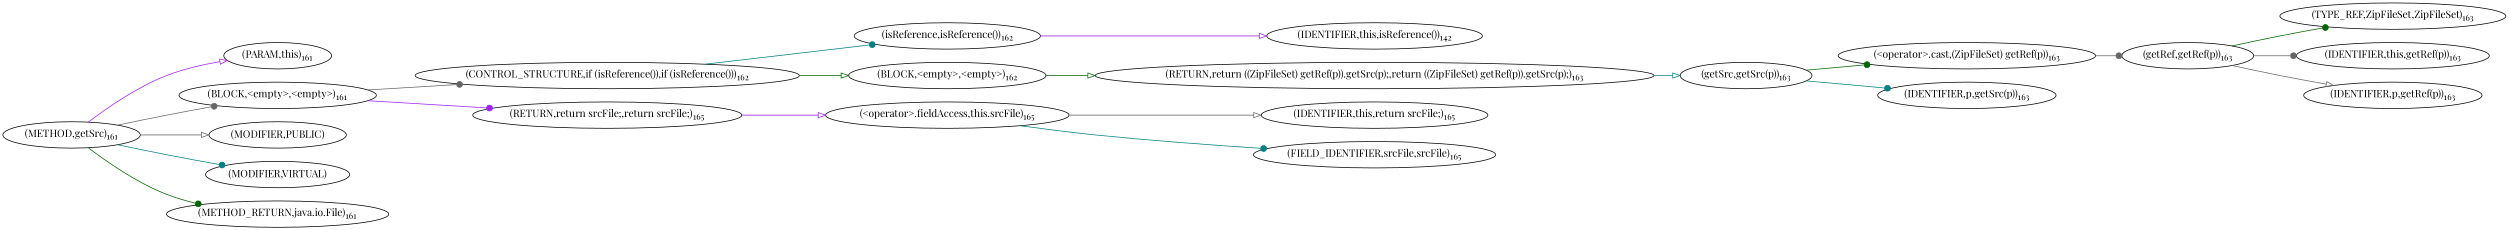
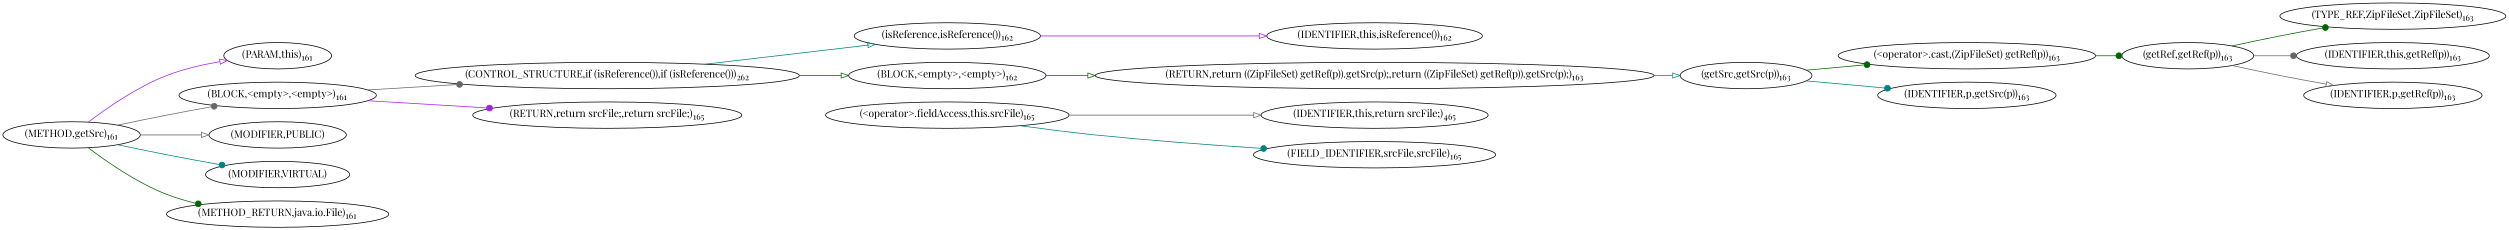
node "(IDENTIFIER,this,isReference())": text "142" -> "162"
edge "(CONTROL_STRUCTURE,if (isReference()),if (isReference()))" -> "(isReference,isReference())": arrowhead dot -> onormal
edge "(<operator>.cast,(ZipFileSet) getRef(p))" -> "(getRef,getRef(p))": color gray40 -> darkgreen
node "(CONTROL_STRUCTURE,if (isReference()),if (isReference()))": text "162" -> "262"
node "(IDENTIFIER,this,return srcFile;)": text "165" -> "465"
edge "(RETURN,return srcFile;,return srcFile;)" -> "(<operator>.fieldAccess,this.srcFile)": removed
